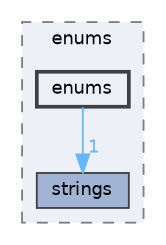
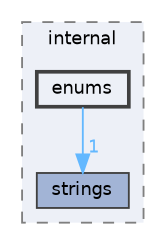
cluster "enums": label "enums" -> "internal"
